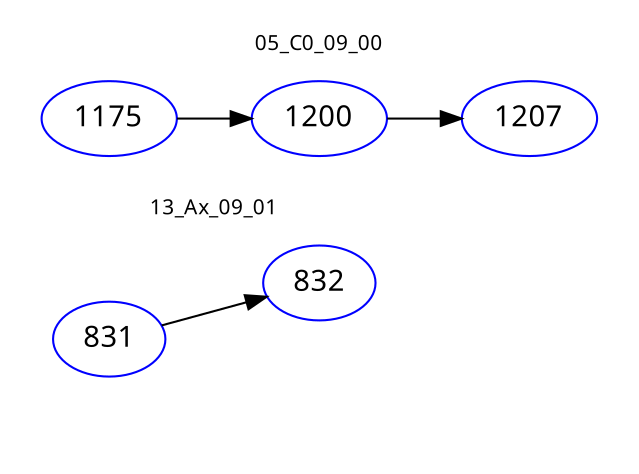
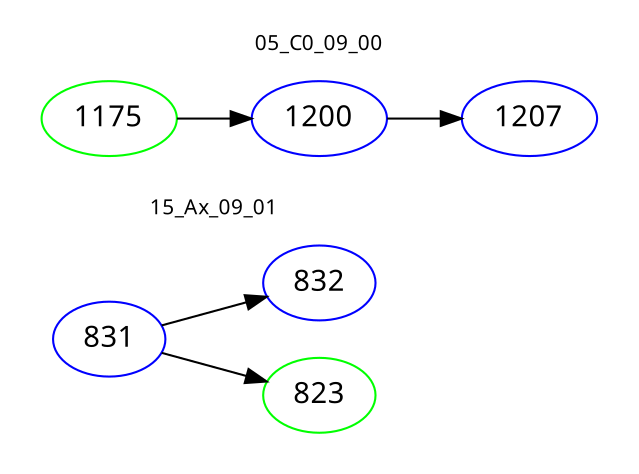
node "1175": color blue -> green
cluster "13_Ax_09_01": label "13_Ax_09_01" -> "15_Ax_09_01"
node "823": added
